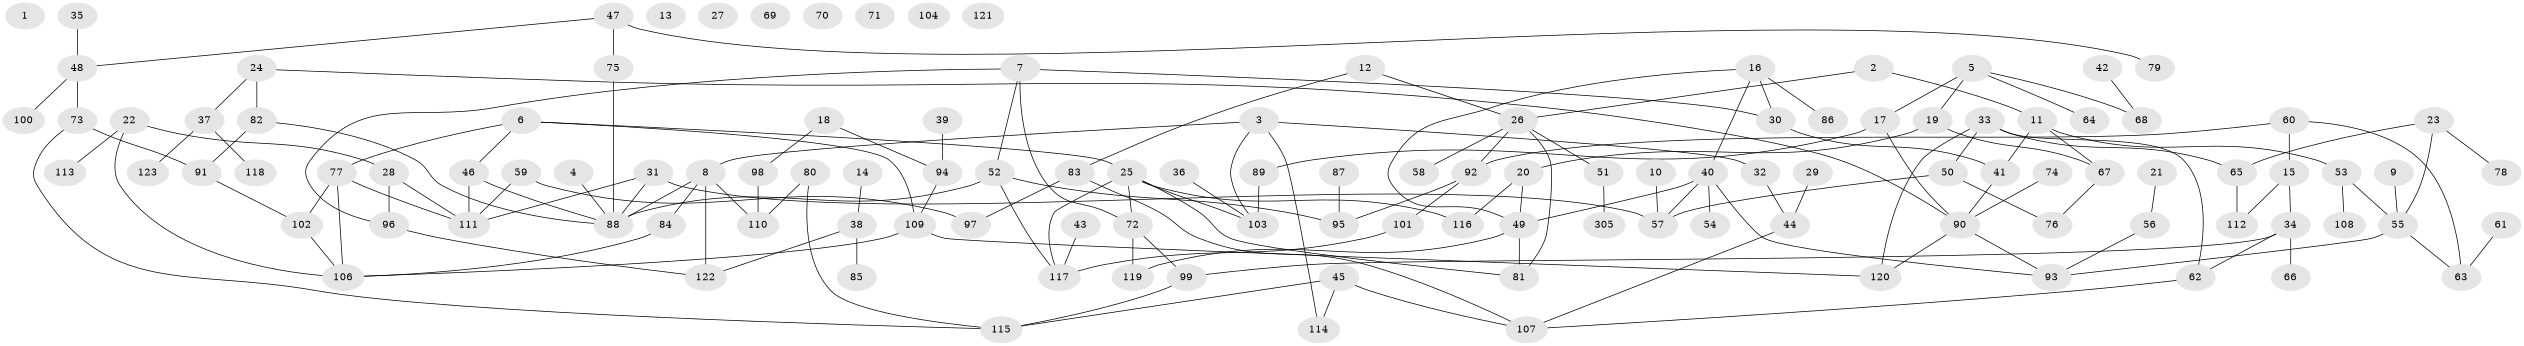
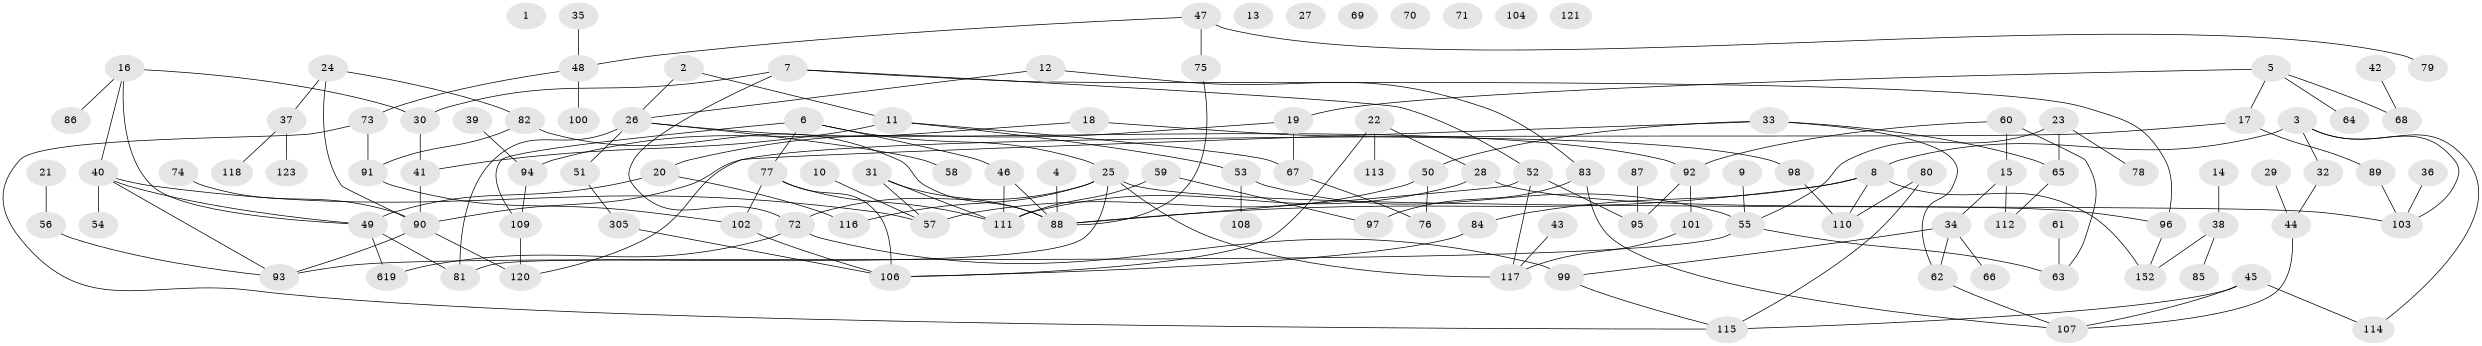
edge "109" -- "106": now "305" -- "106"
node "122": label "122" -> "152"
node "119": label "119" -> "619"
